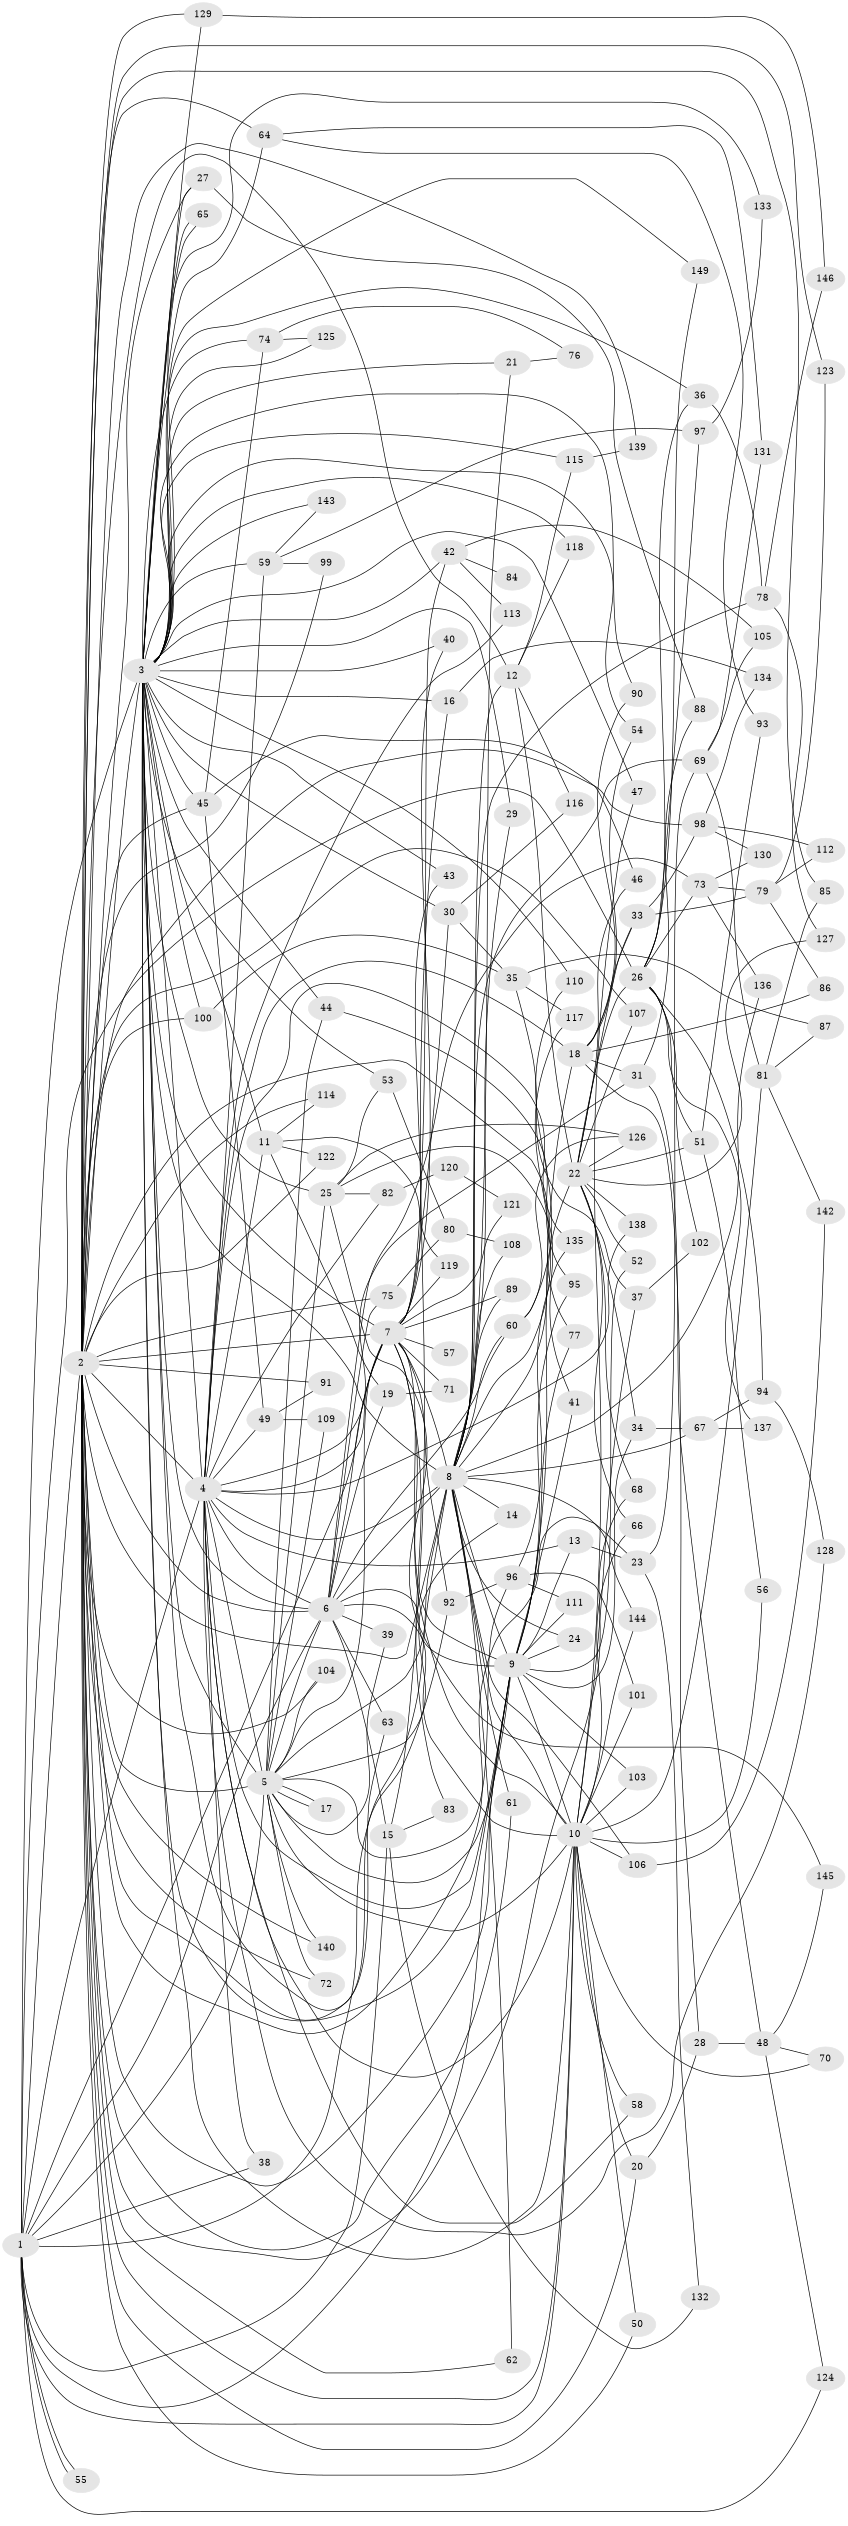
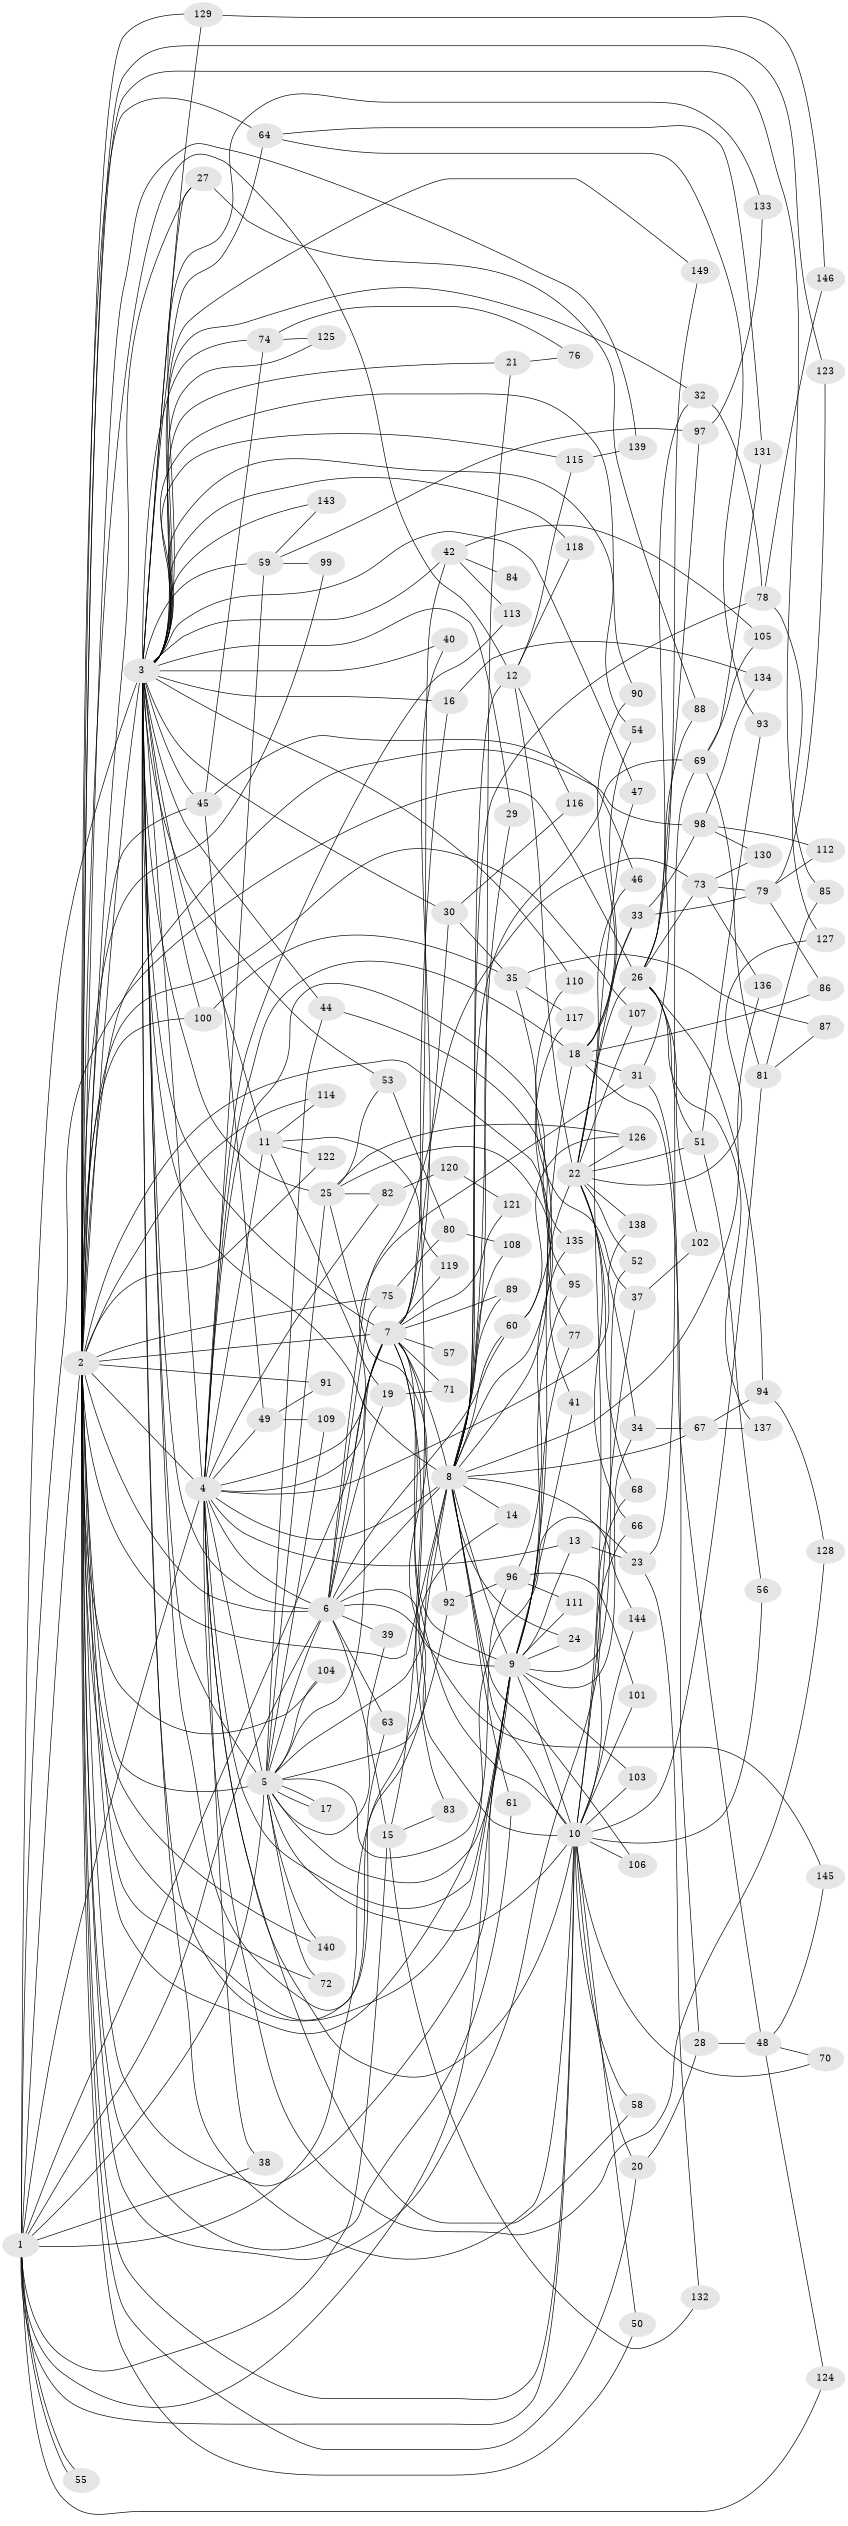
node "65": removed
node "36": label "36" -> "32"
node "43": removed
node "142": removed
node "62": removed
